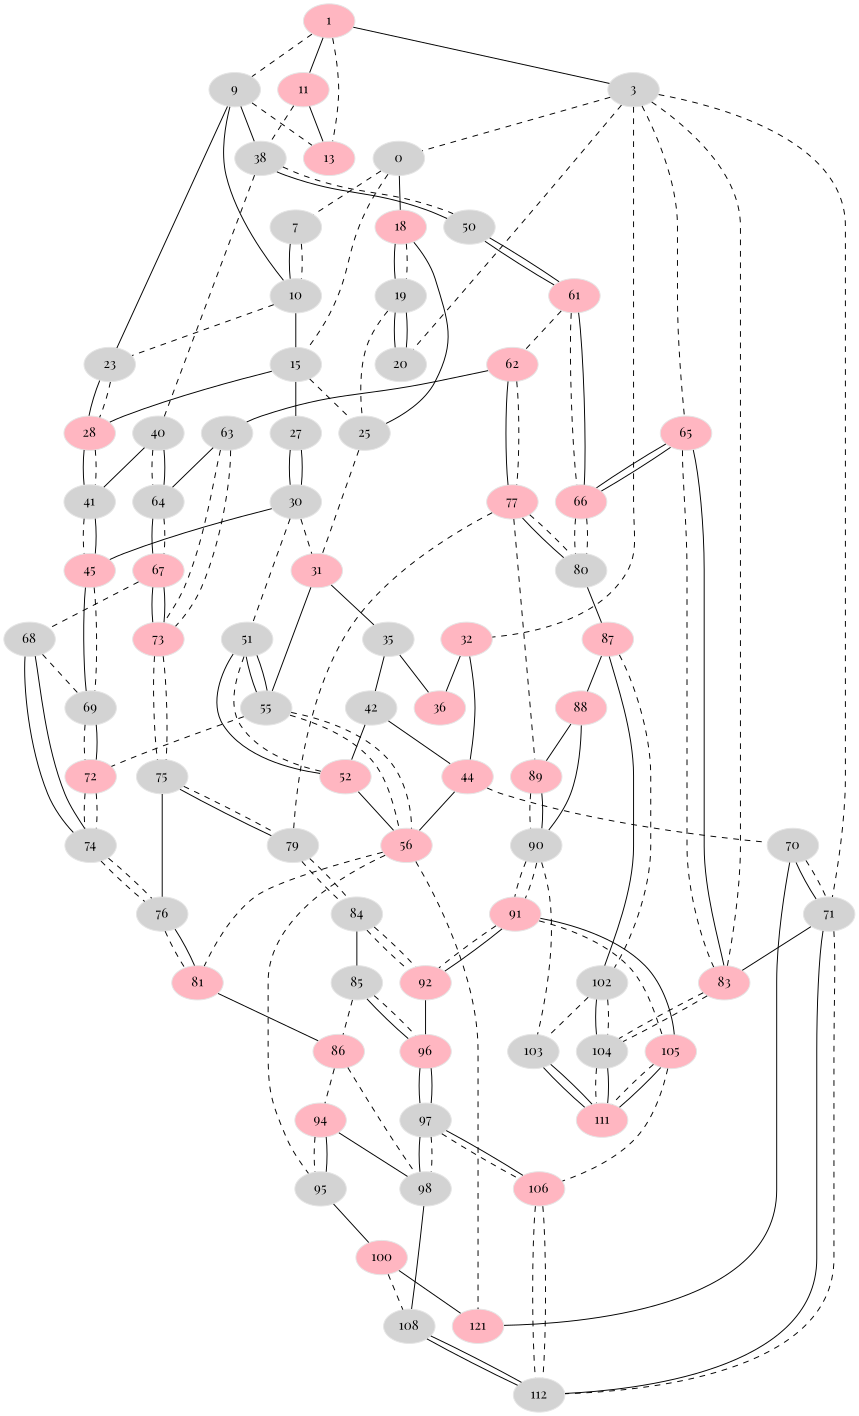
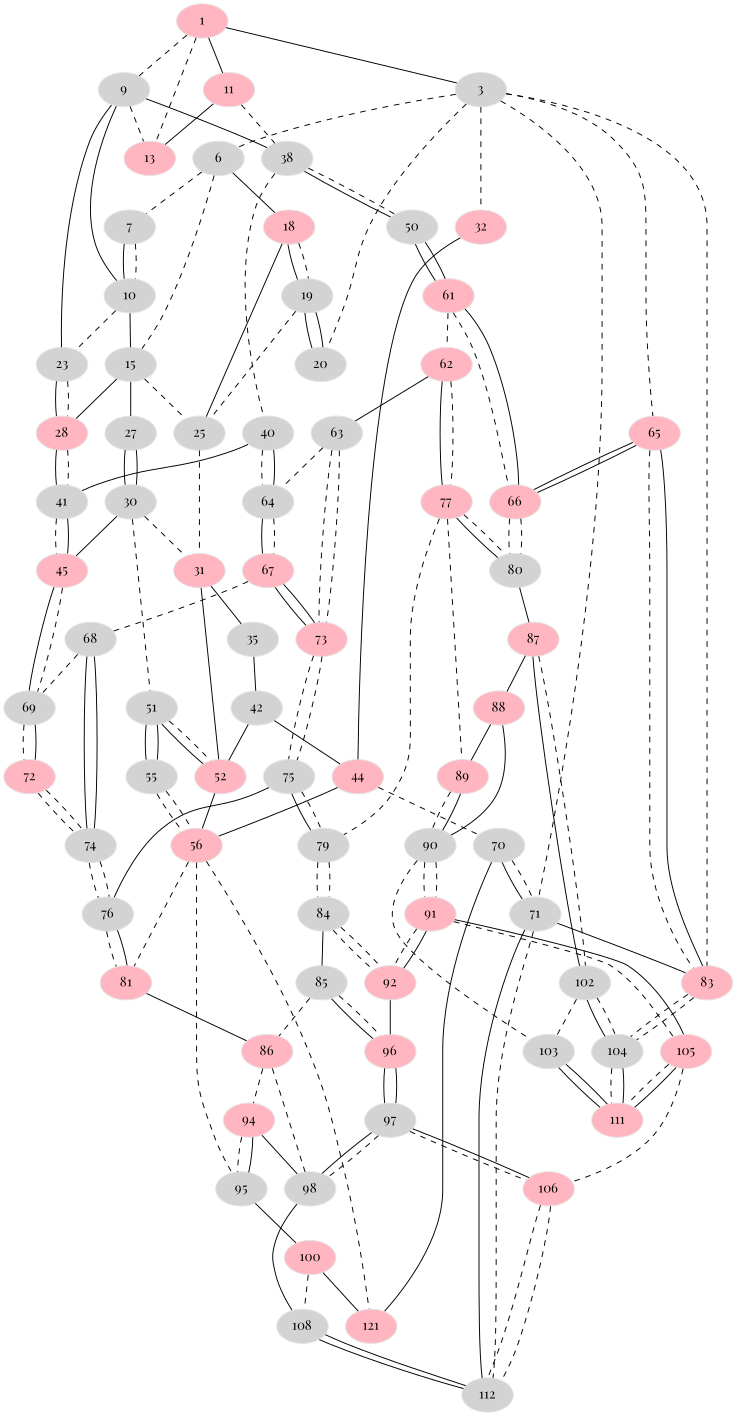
node "0": label "0" -> "6"
edge "63" -- "64": style solid -> dashed
edge "31" -- "55": now "31" -- "52"
node "36": removed
edge "55" -- "72": removed
